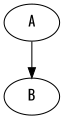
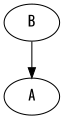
edge "A" -> "B": reversed
